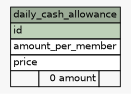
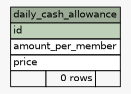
node "daily_cash_allowance": text "0 amount" -> "0 rows"
